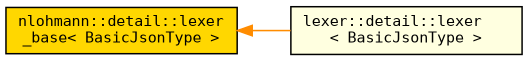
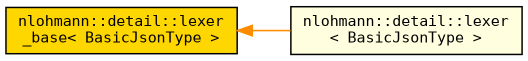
node "lexer::detail::lexer < BasicJsonType >": label "lexer::detail::lexer < BasicJsonType >" -> "nlohmann::detail::lexer < BasicJsonType >"
